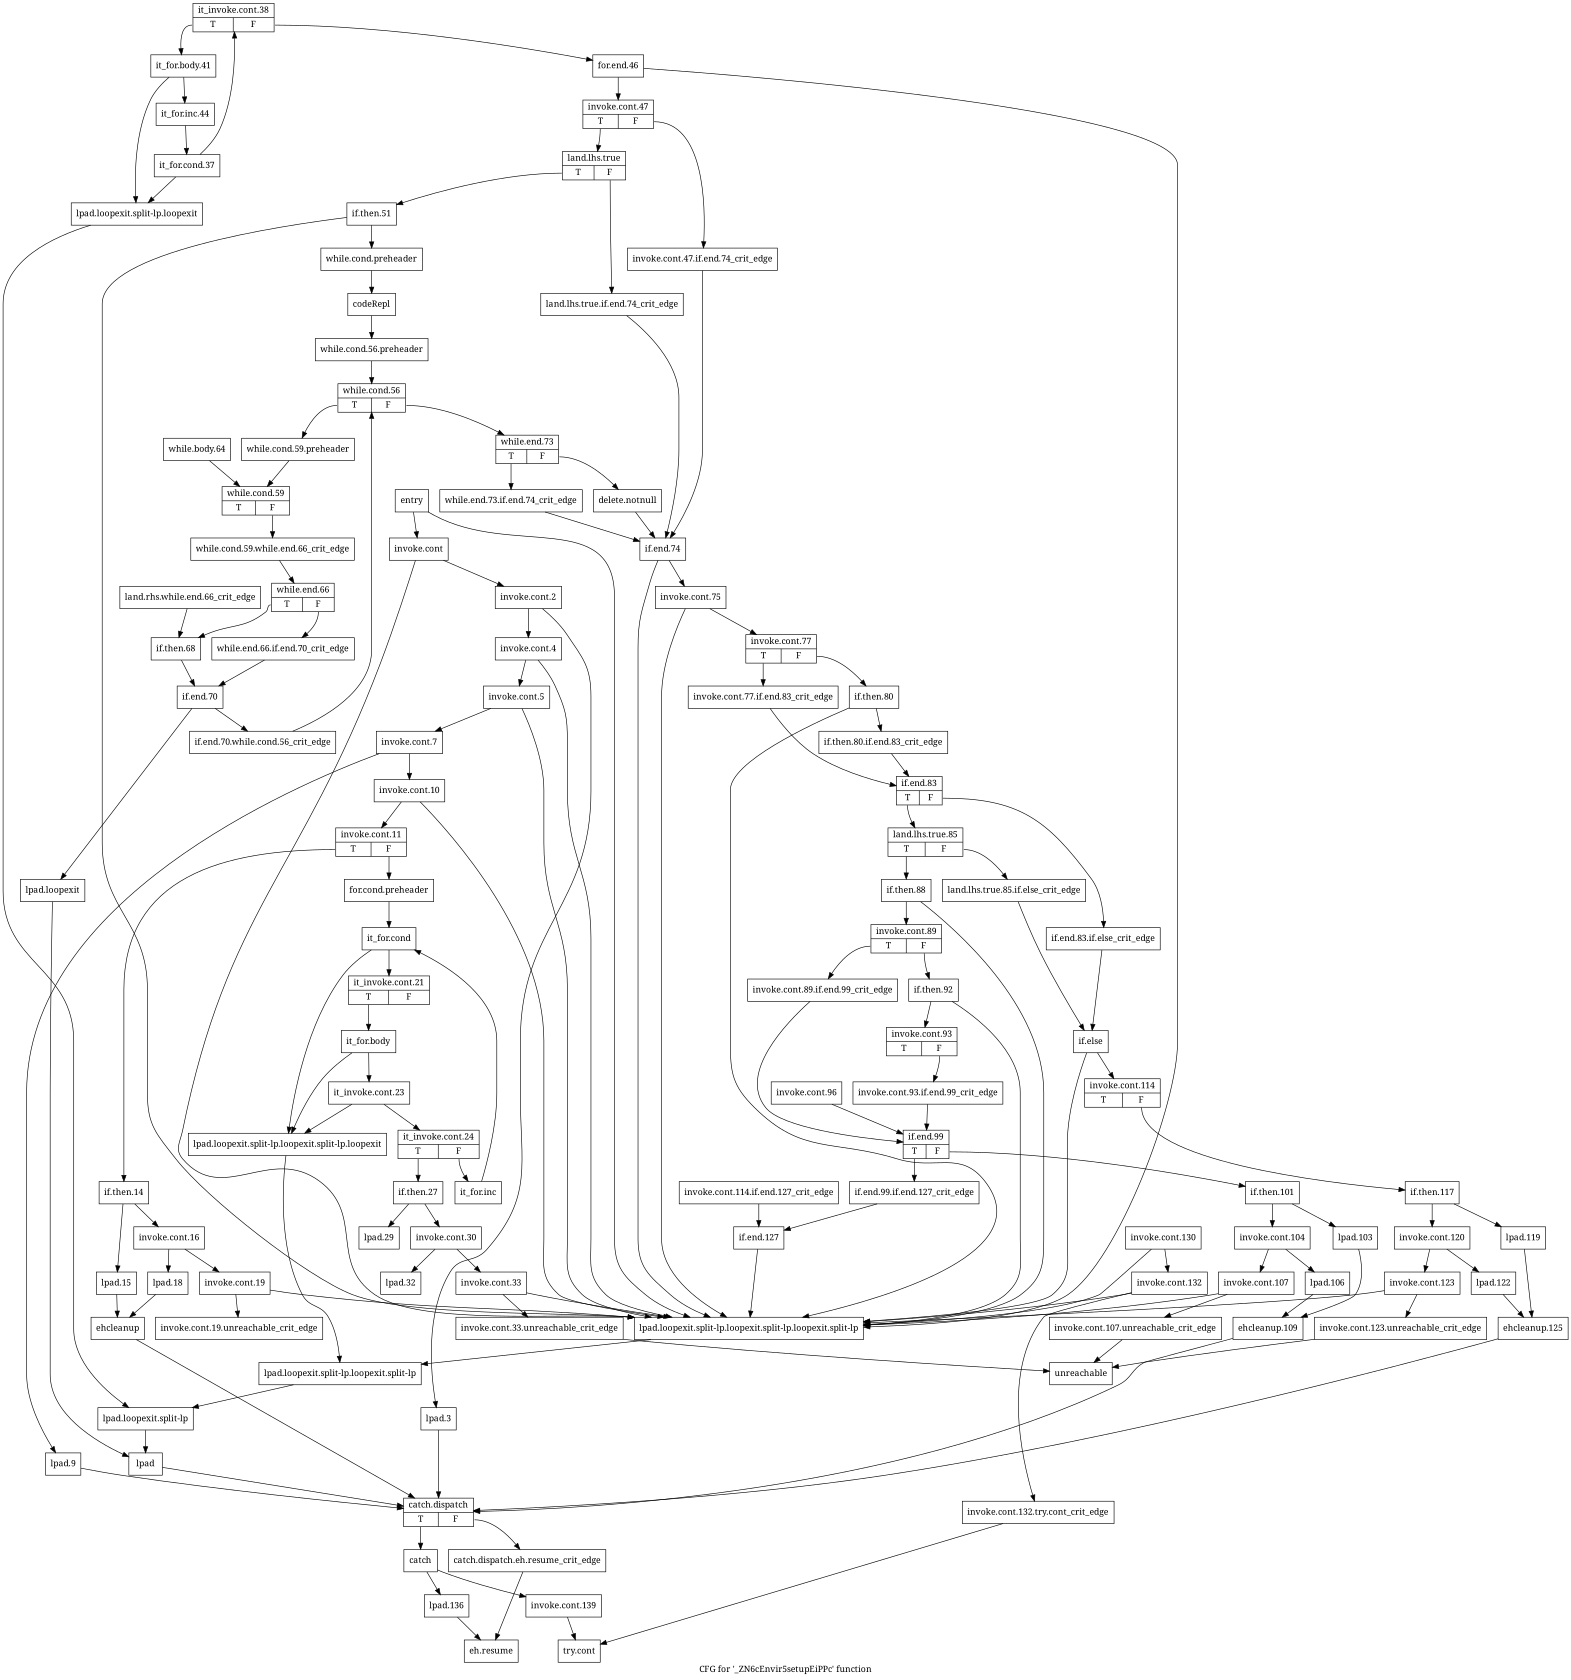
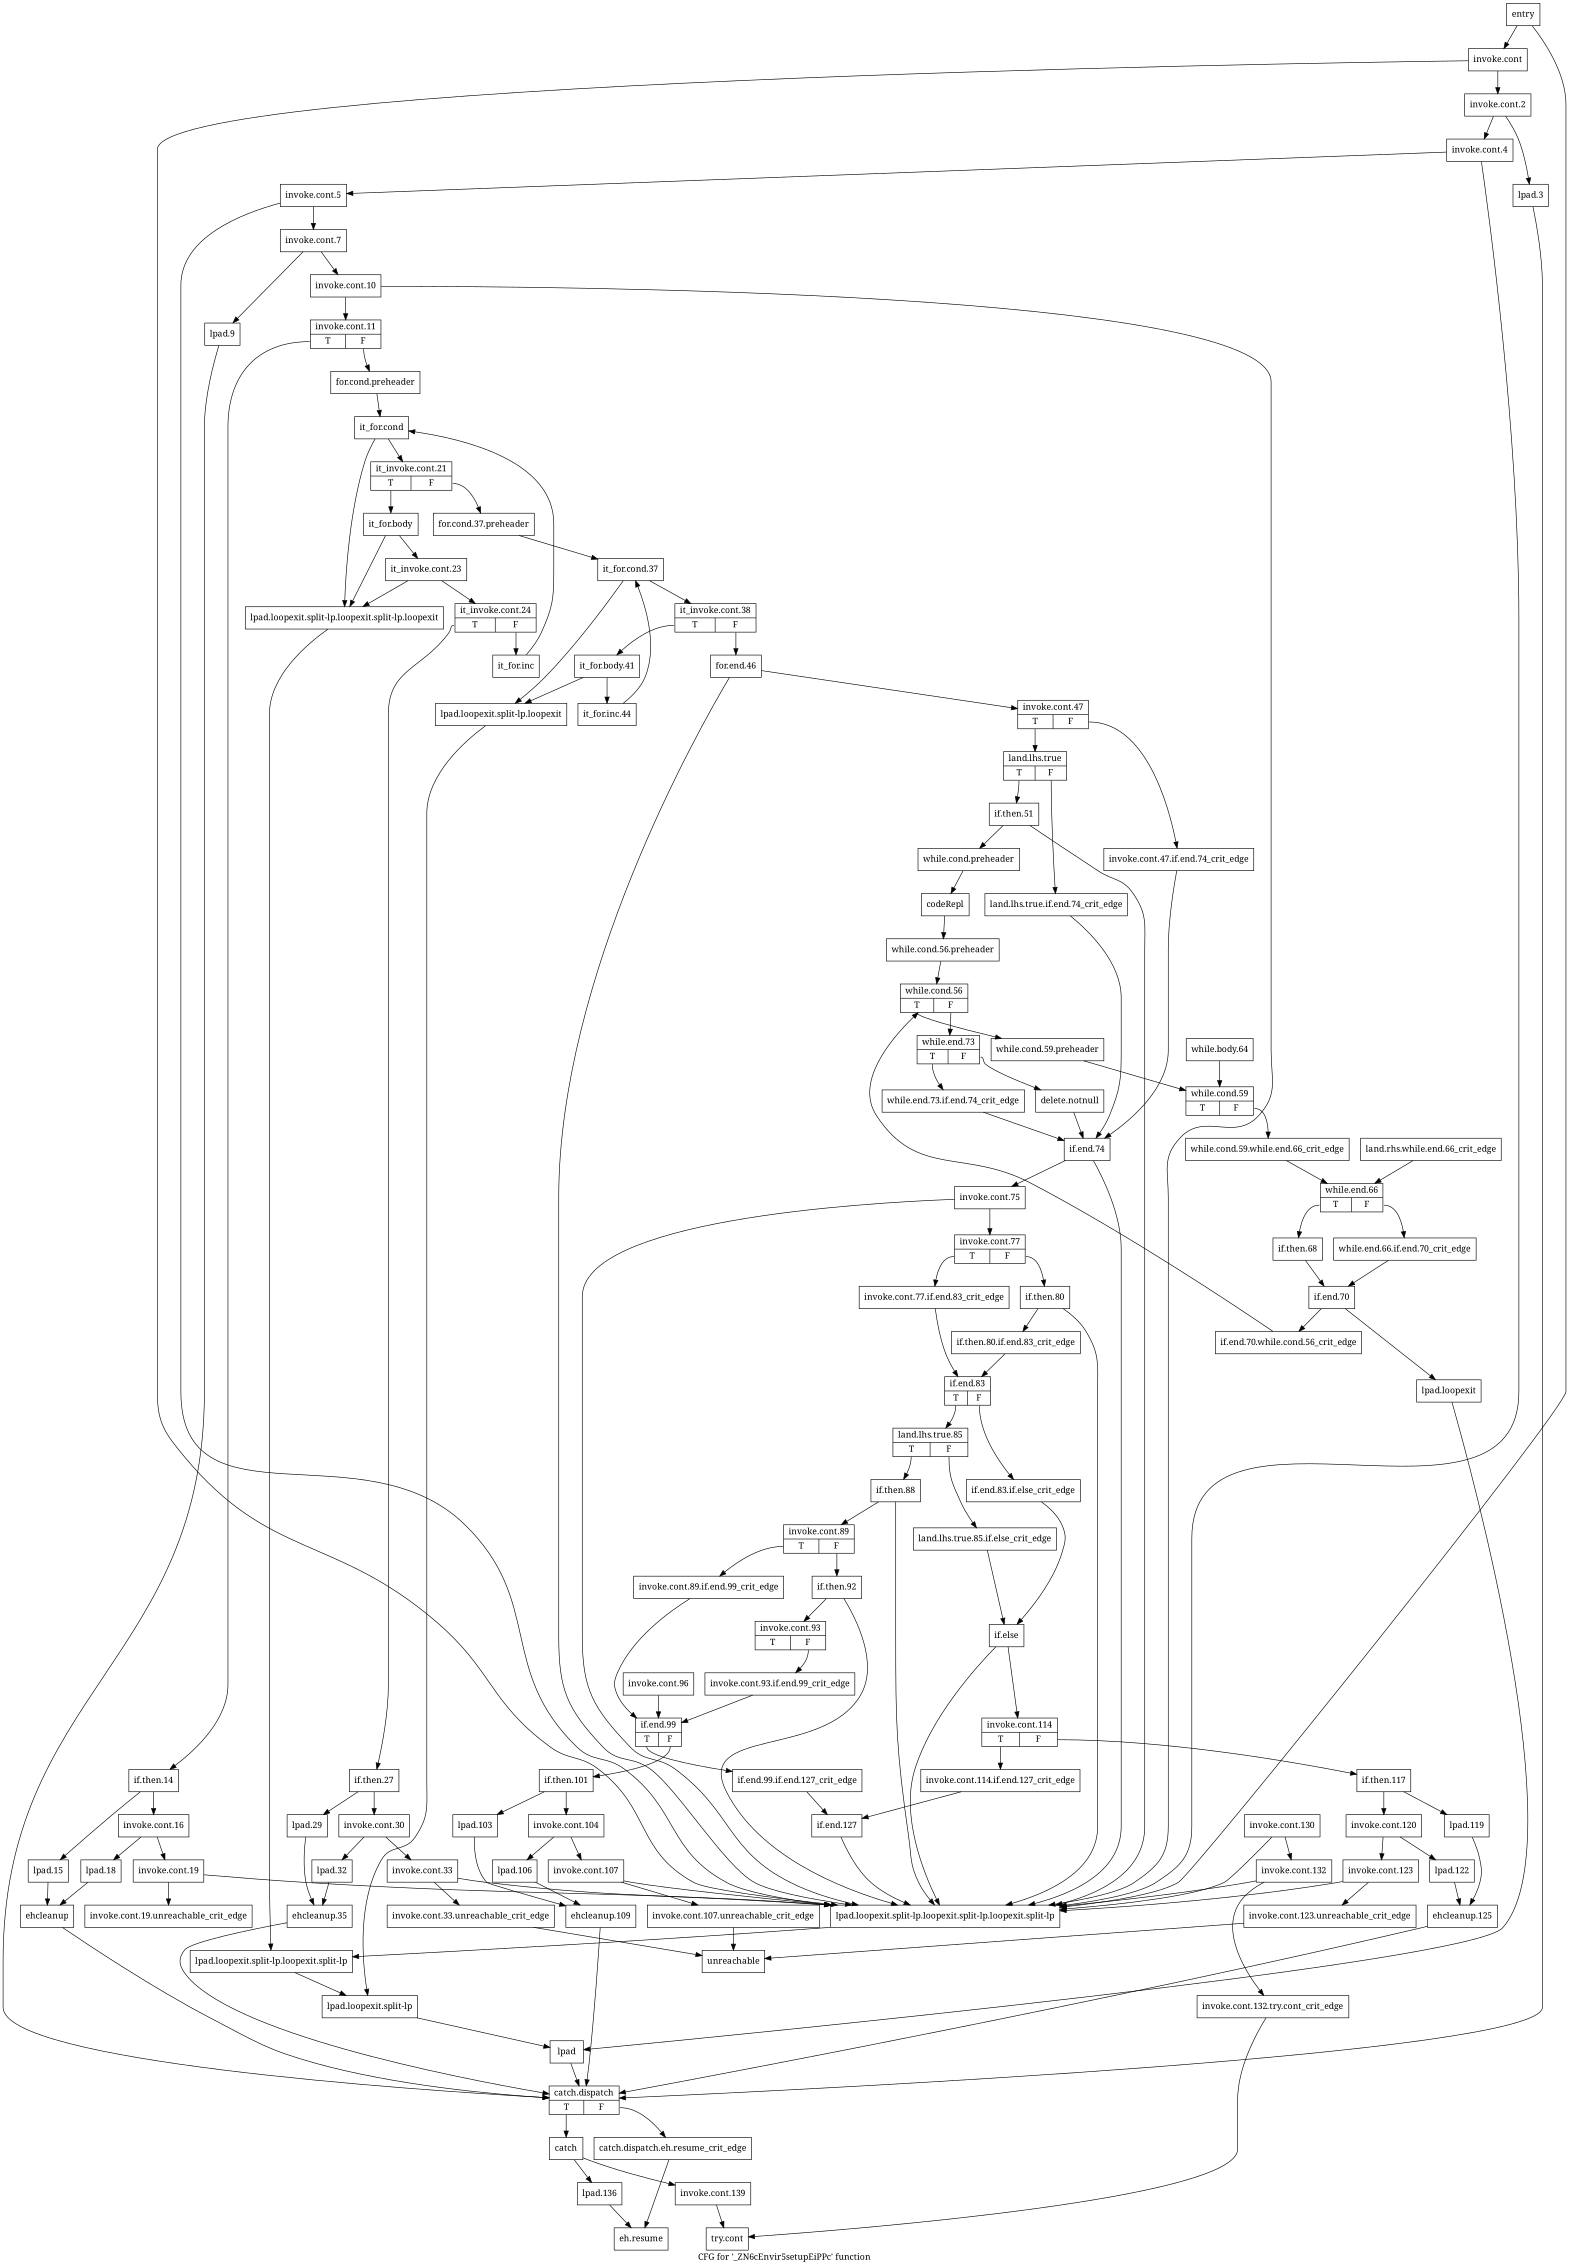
node "for.cond.37.preheader": added
edge "land.rhs.while.end.66_crit_edge" -> "if.then.68": now "land.rhs.while.end.66_crit_edge" -> "while.end.66"
edge "invoke.cont.114" -> "invoke.cont.114.if.end.127_crit_edge": added
node "ehcleanup.35": added
